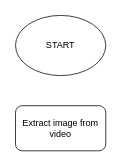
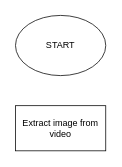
node "Extract image from video": shape rounded rectangle -> rectangle
